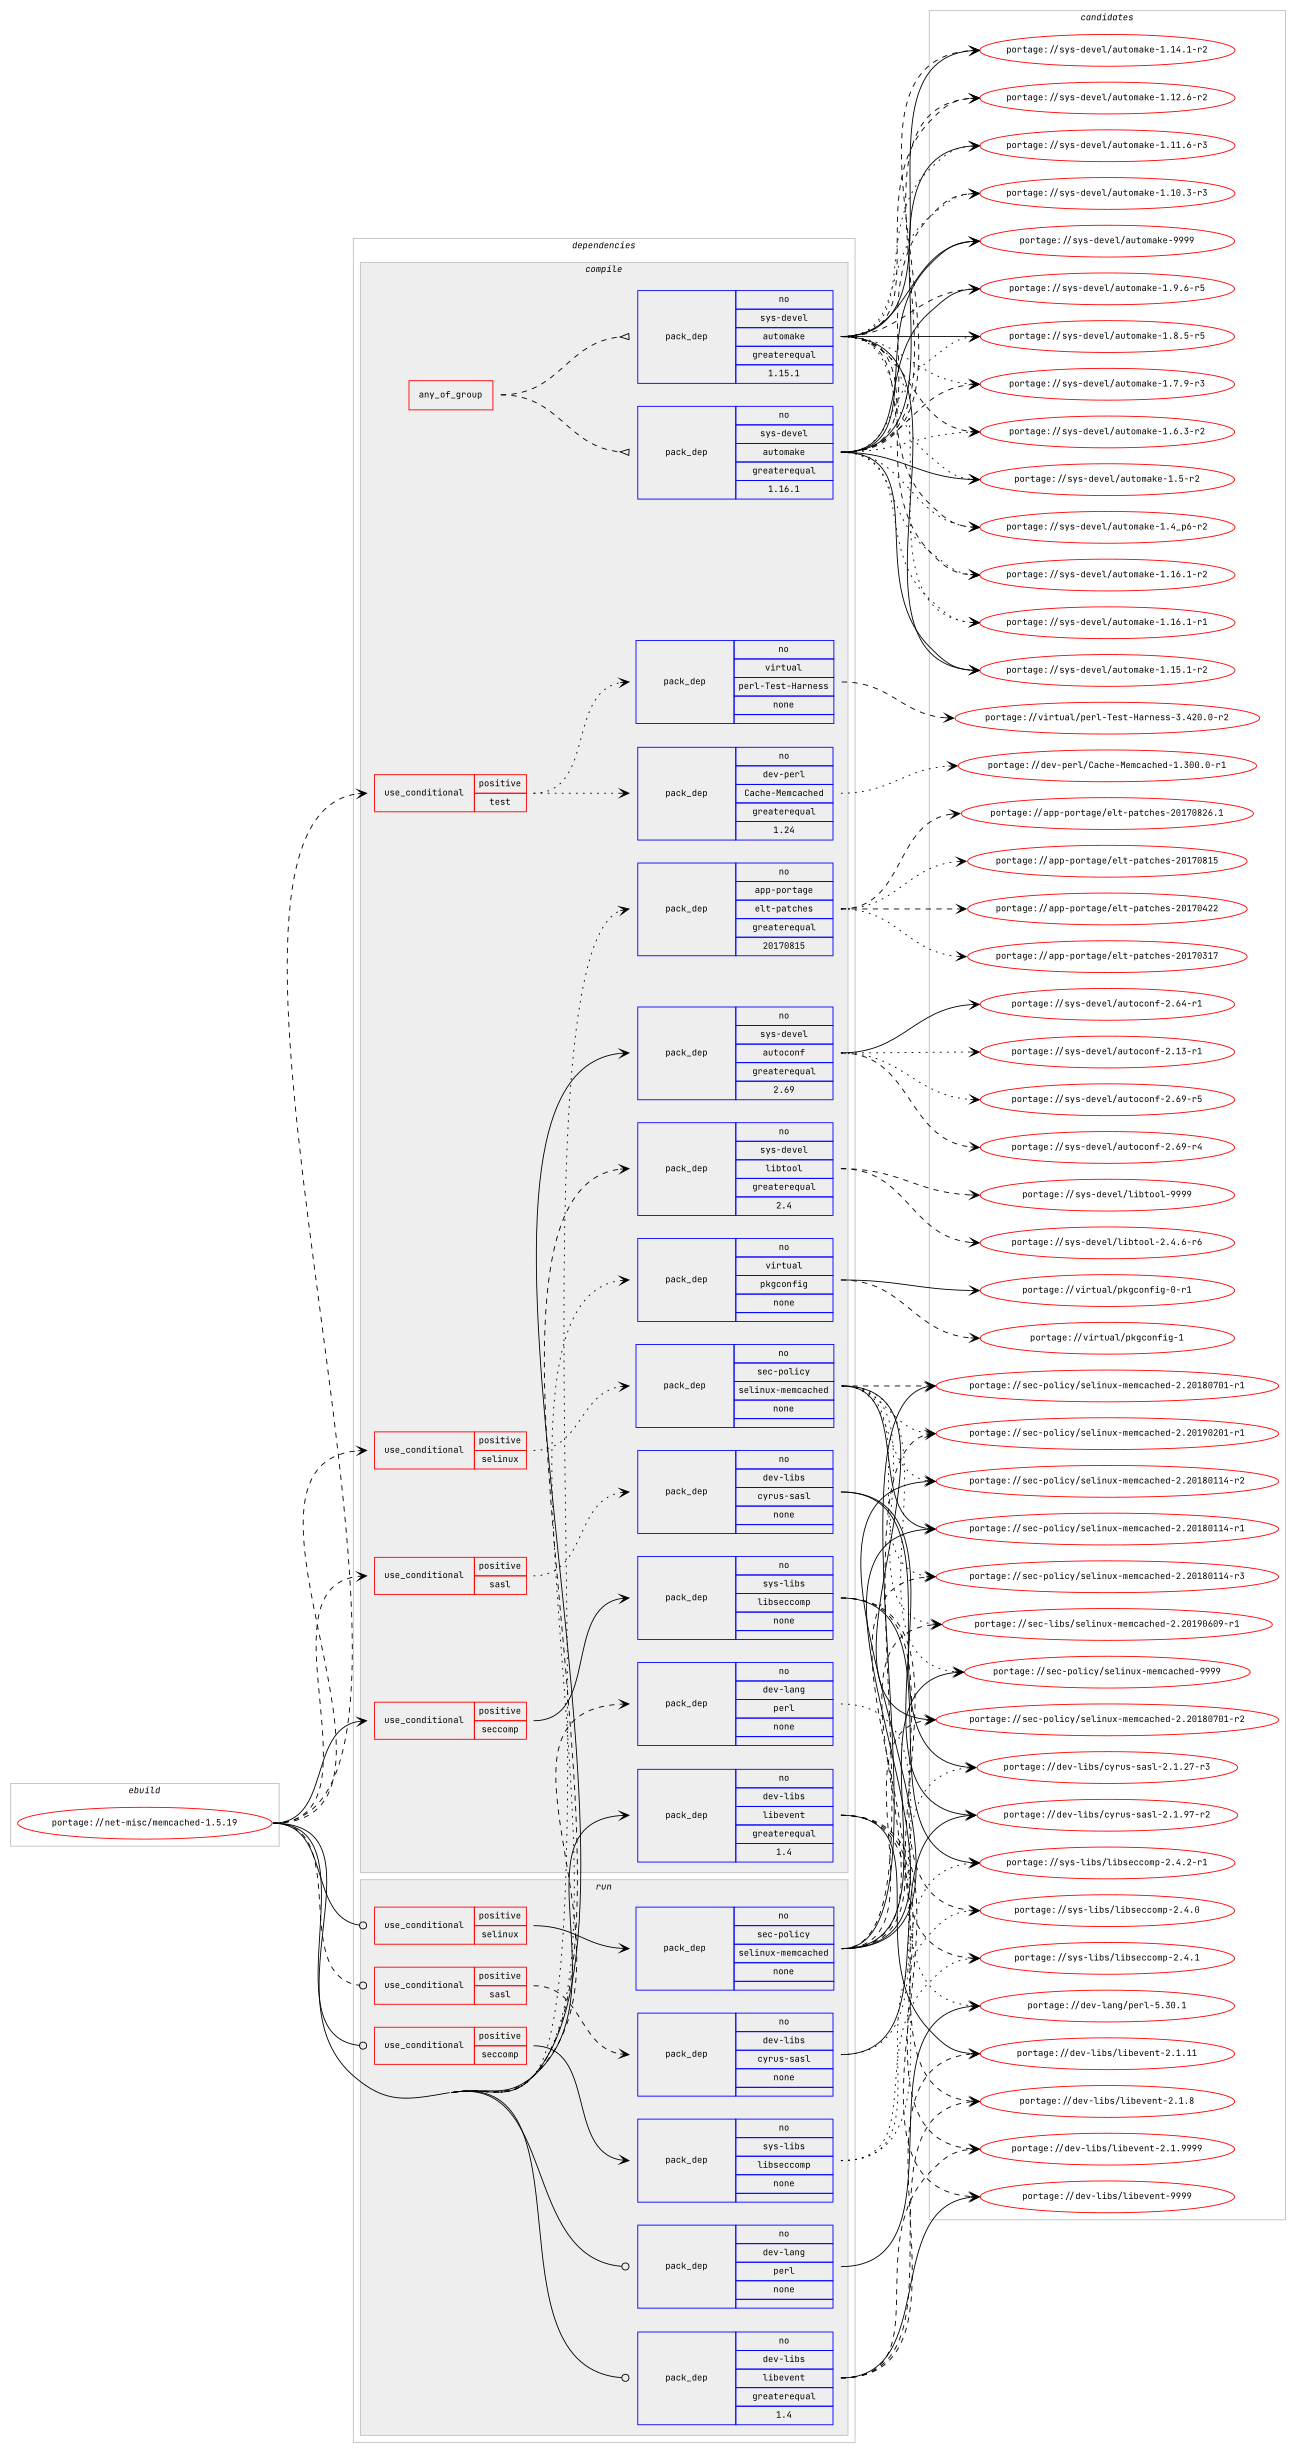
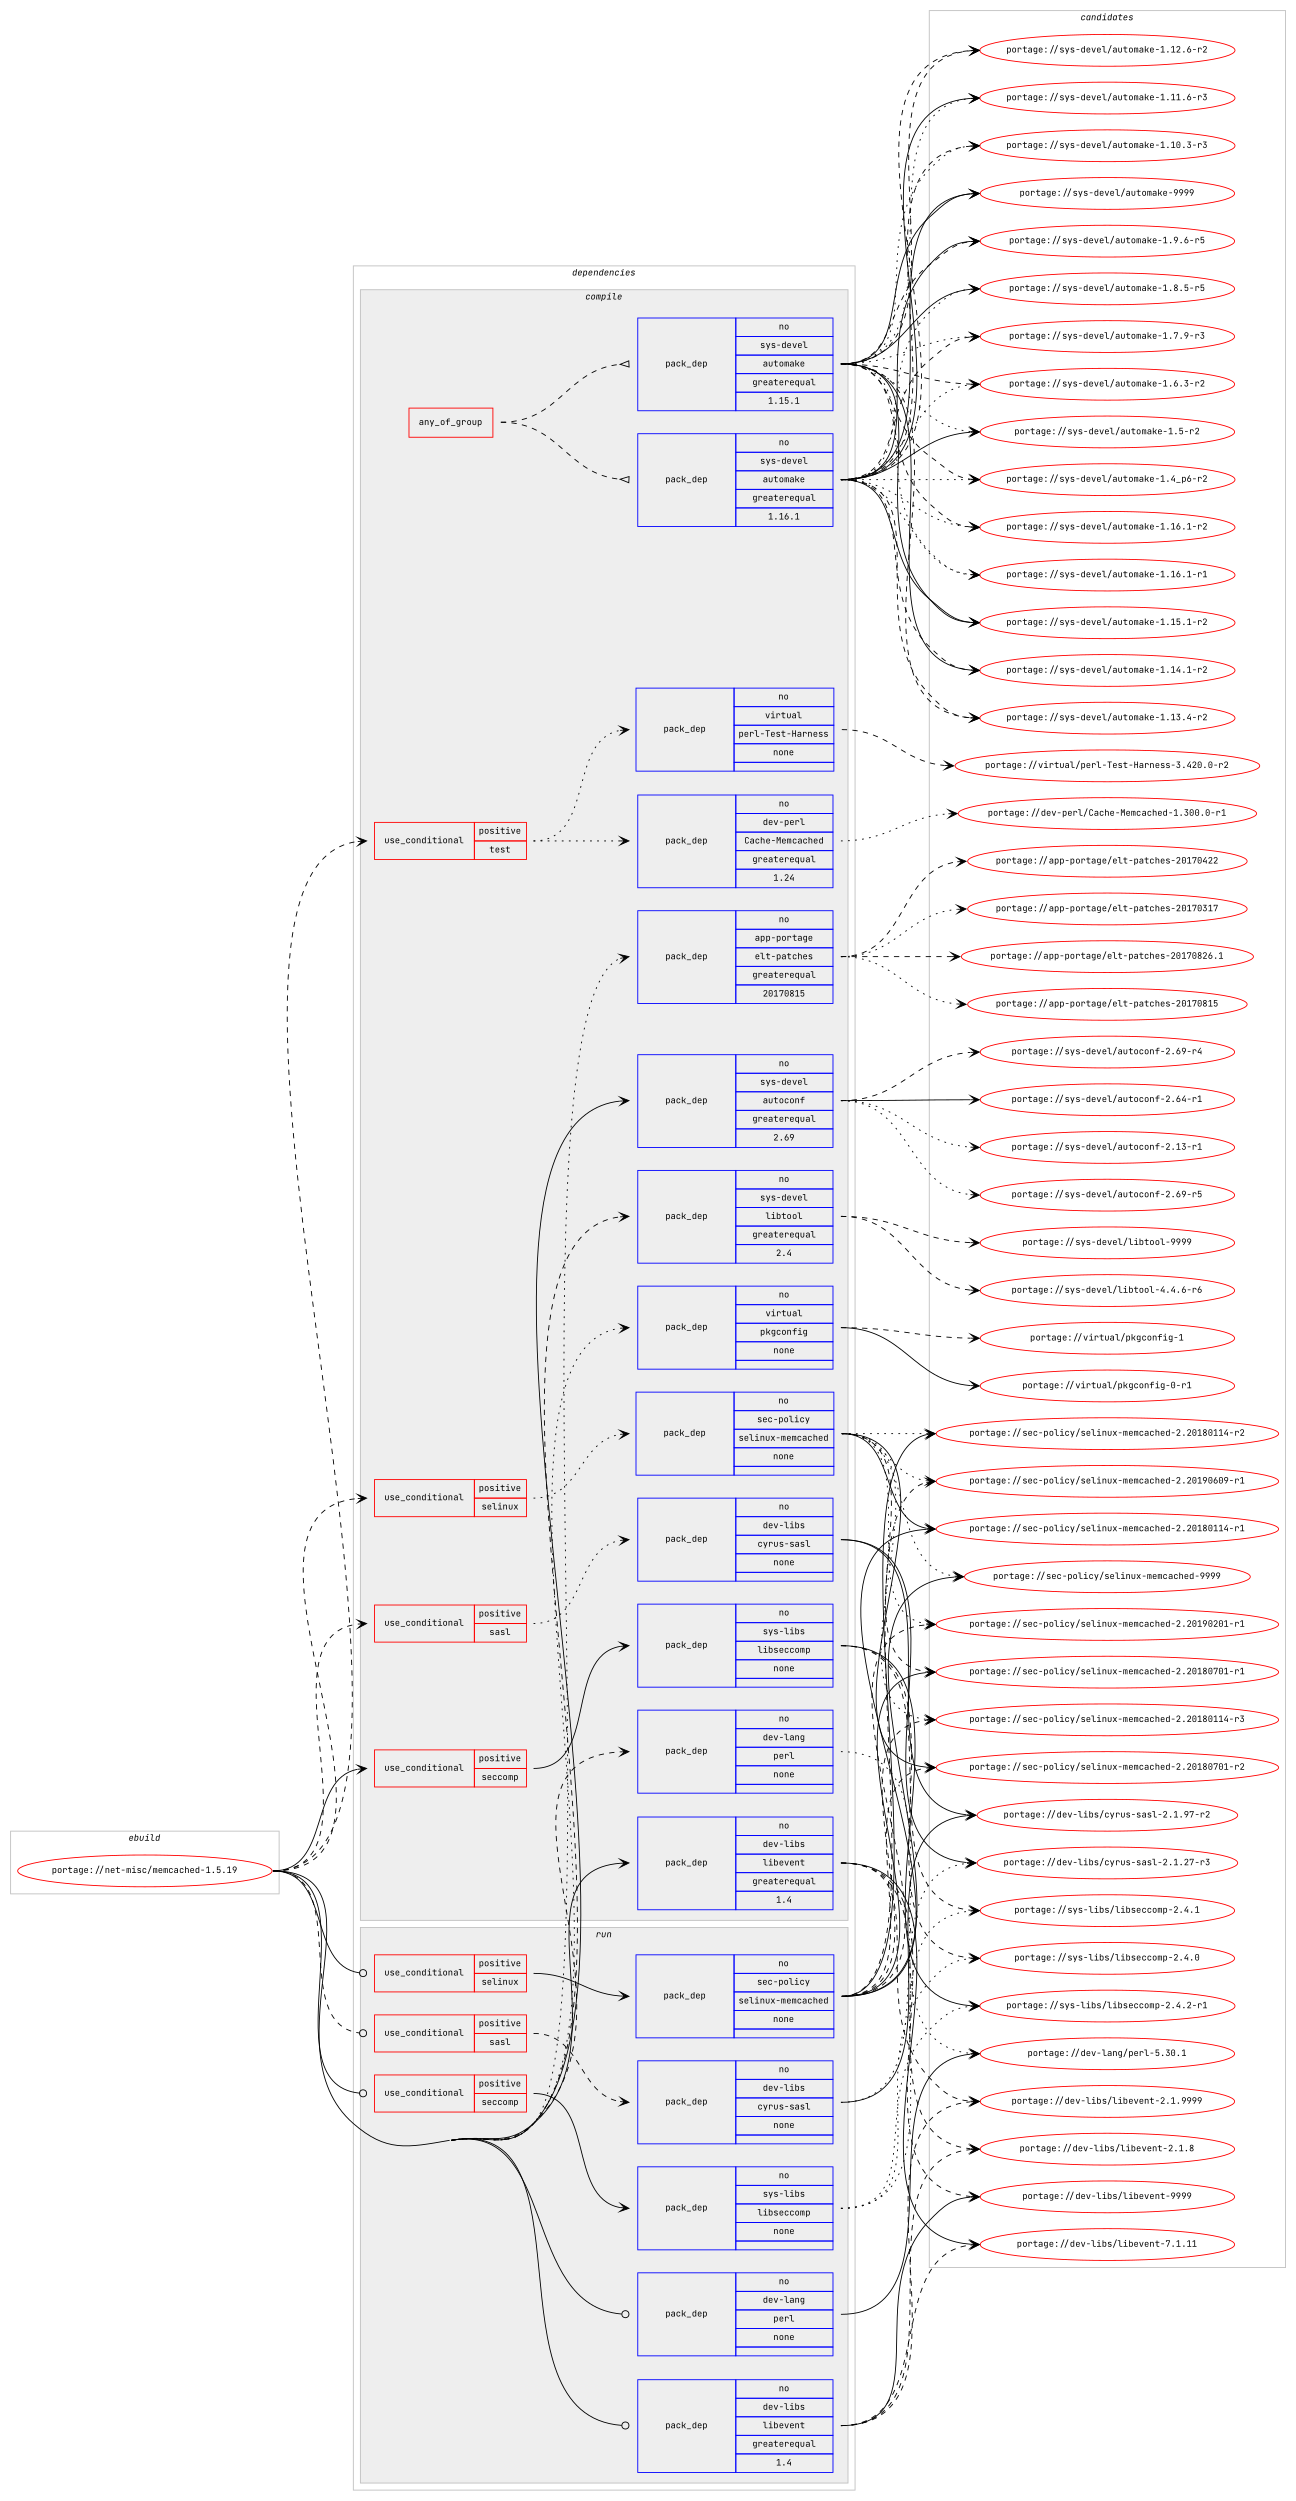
node "portage://sys-devel/automake-1.13.4-r2": added
node "portage://sys-devel/libtool-2.4.6-r6": label "portage://sys-devel/libtool-2.4.6-r6" -> "portage://sys-devel/libtool-4.4.6-r6"
node "portage://sec-libs/selinux-memcached-2.20190609-r1": label "portage://sec-libs/selinux-memcached-2.20190609-r1" -> "portage://sec-policy/selinux-memcached-2.20190609-r1"
node "portage://dev-libs/libevent-2.1.11": label "portage://dev-libs/libevent-2.1.11" -> "portage://dev-libs/libevent-7.1.11"
